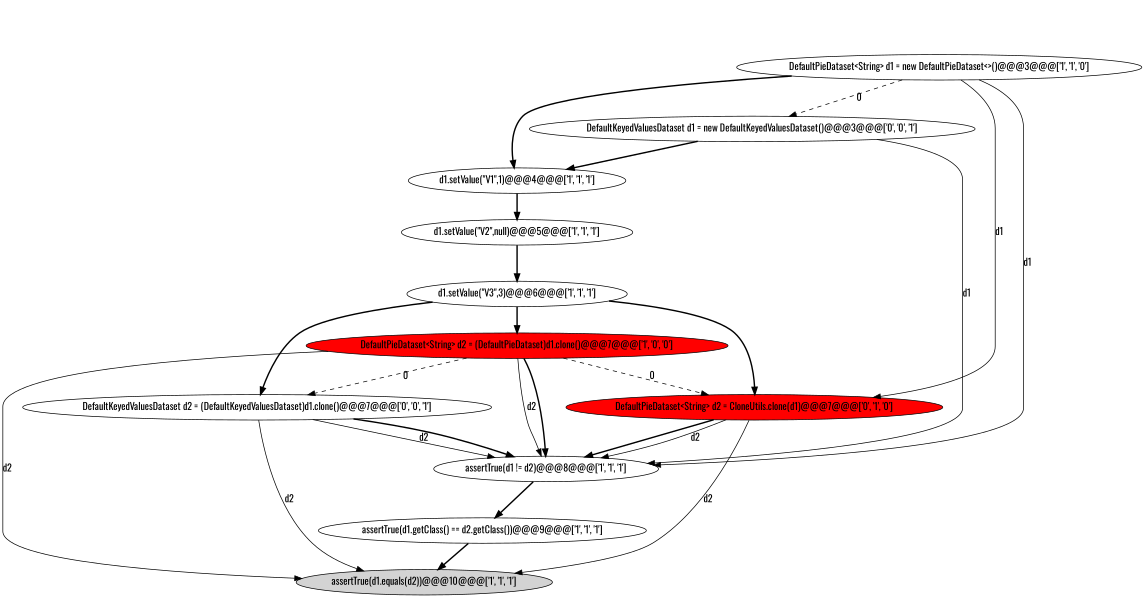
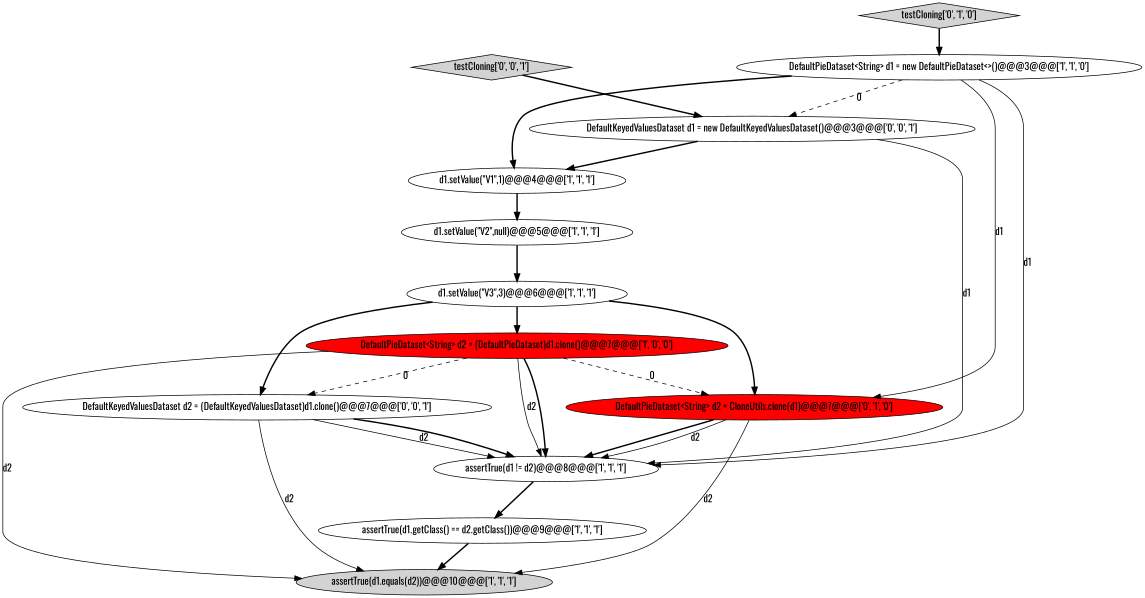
node "testCloning['0', '1', '0']": added
node "testCloning['0', '0', '1']": added
